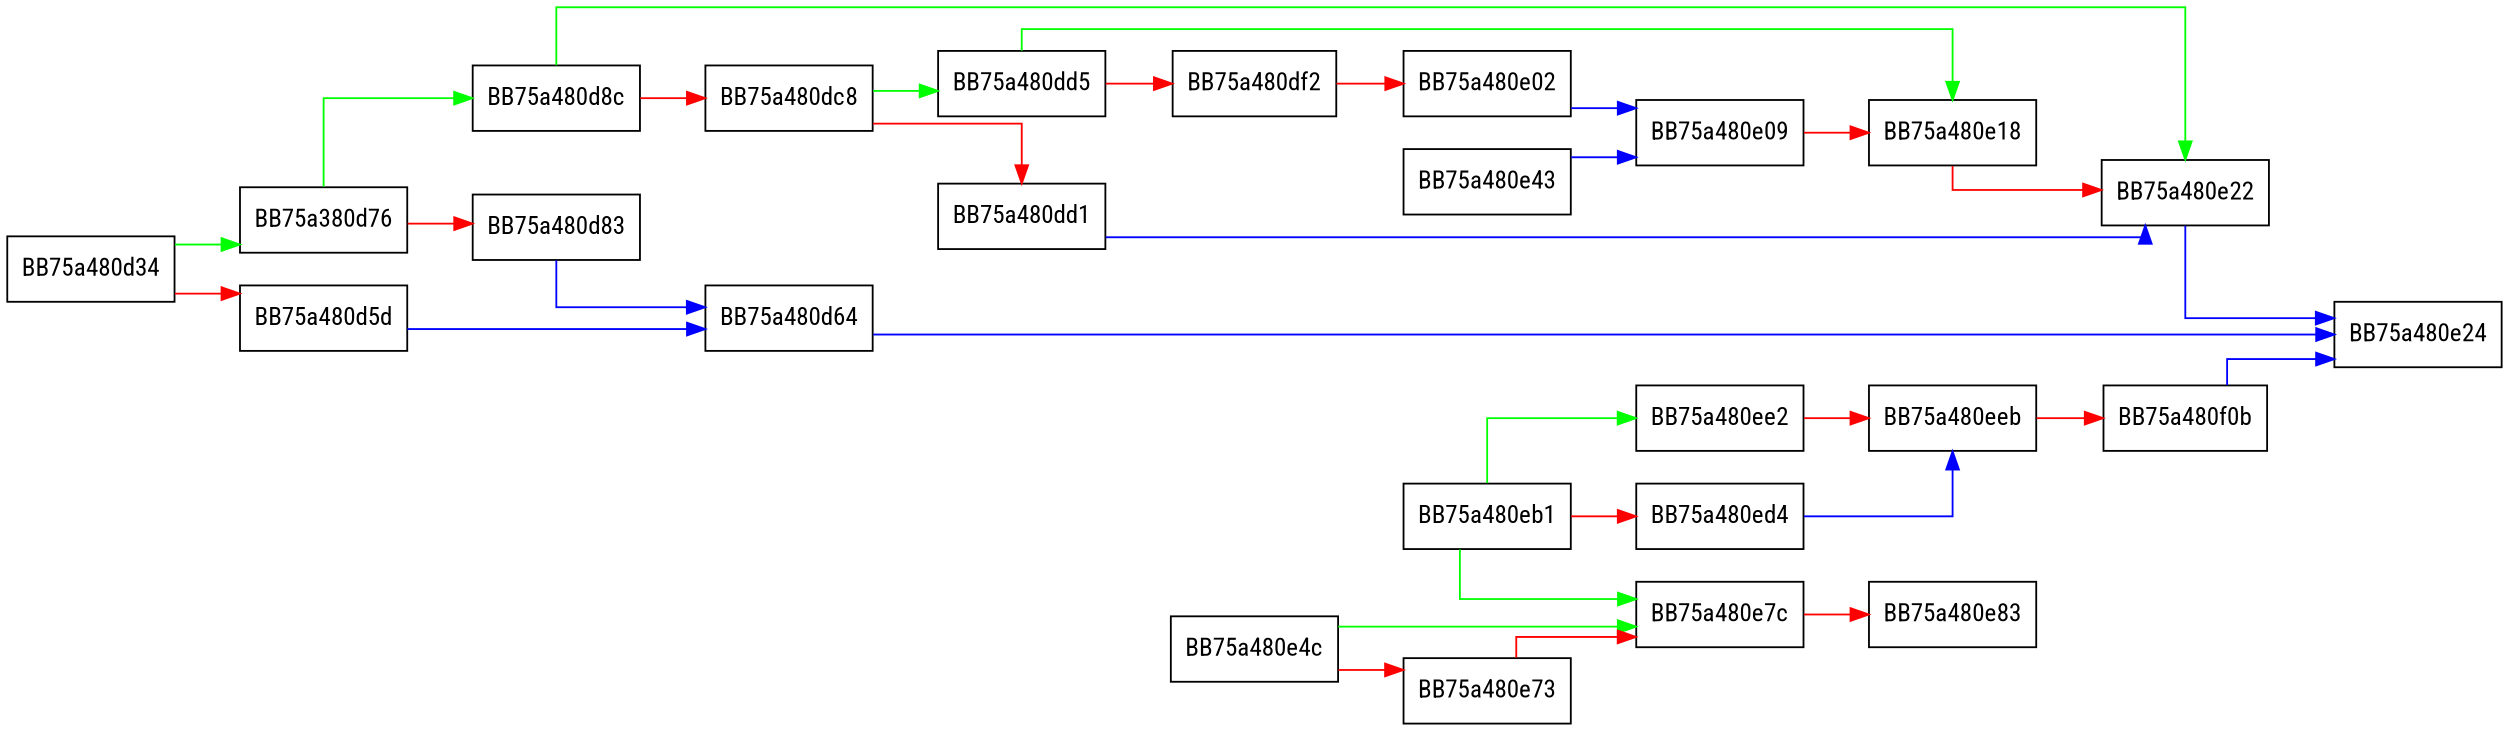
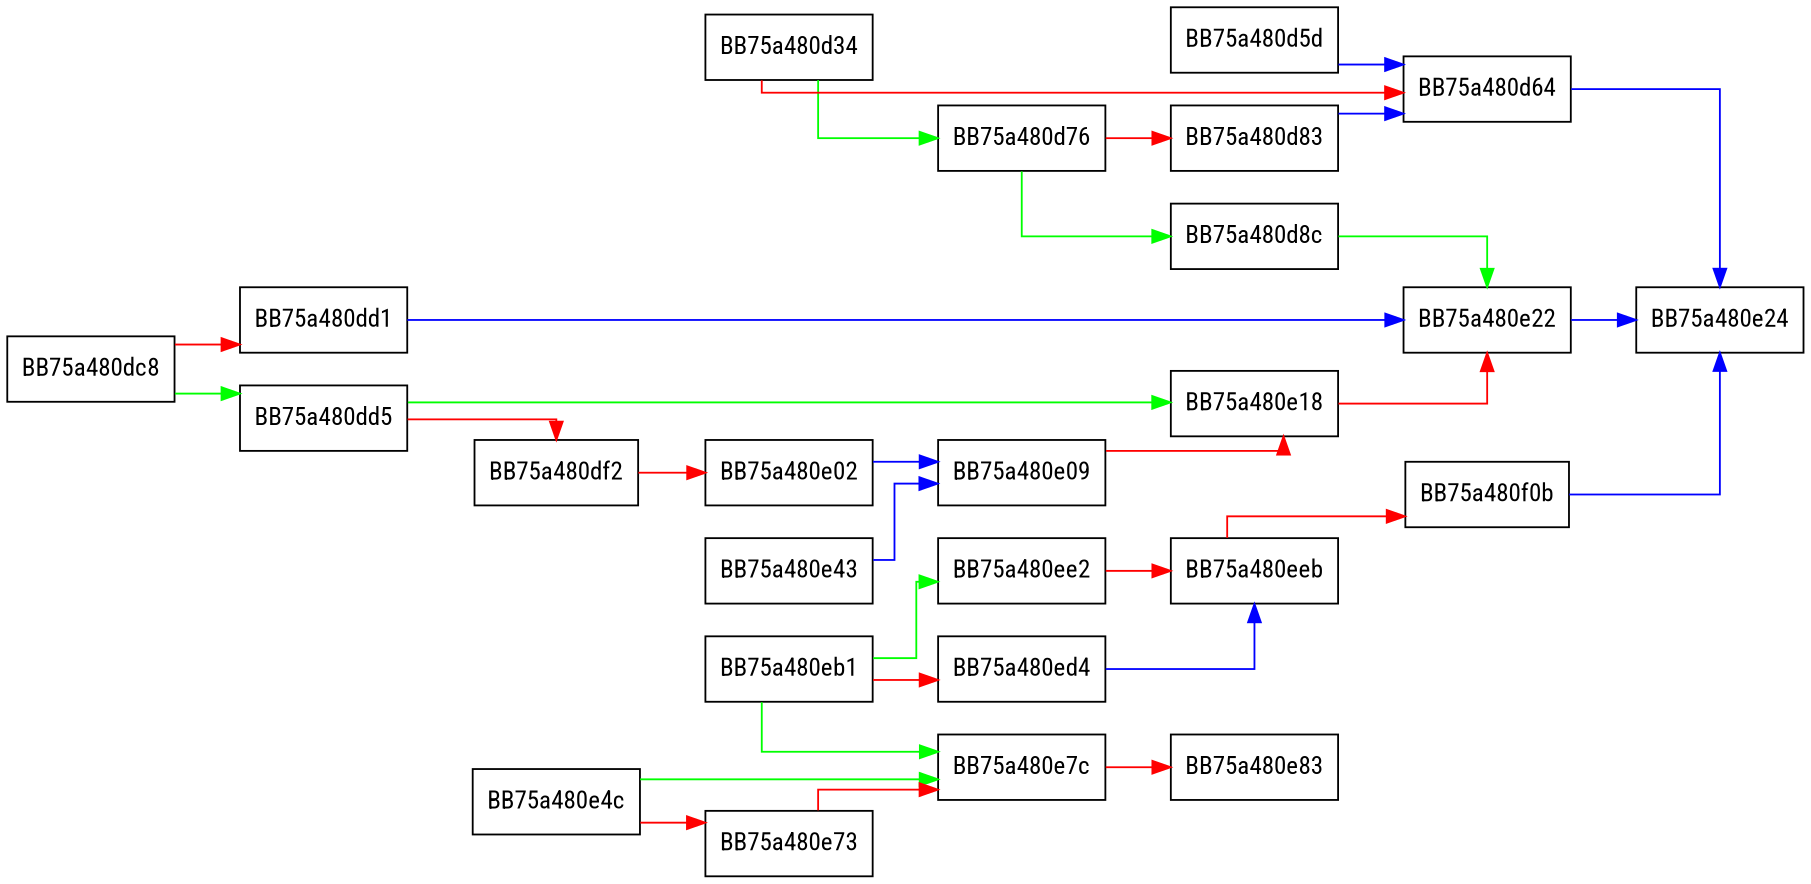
edge "BB75a480d8c" -> "BB75a480dc8": removed
node "BB75a380d76": label "BB75a380d76" -> "BB75a480d76"
edge "BB75a480d34" -> "BB75a480d5d": now "BB75a480d34" -> "BB75a480d64"
